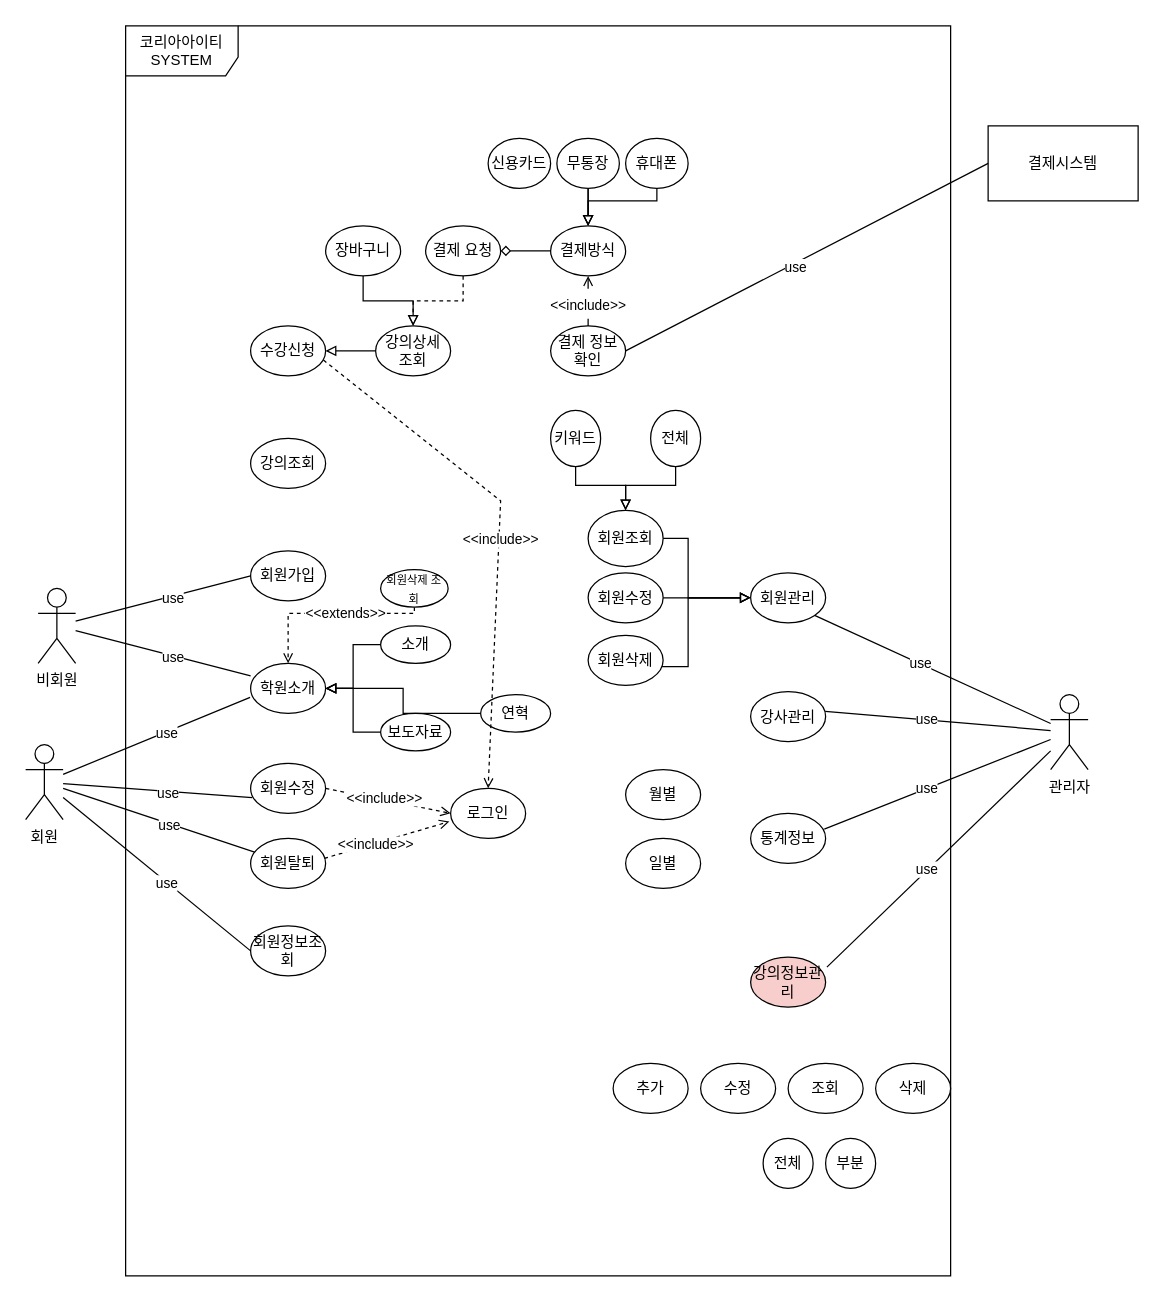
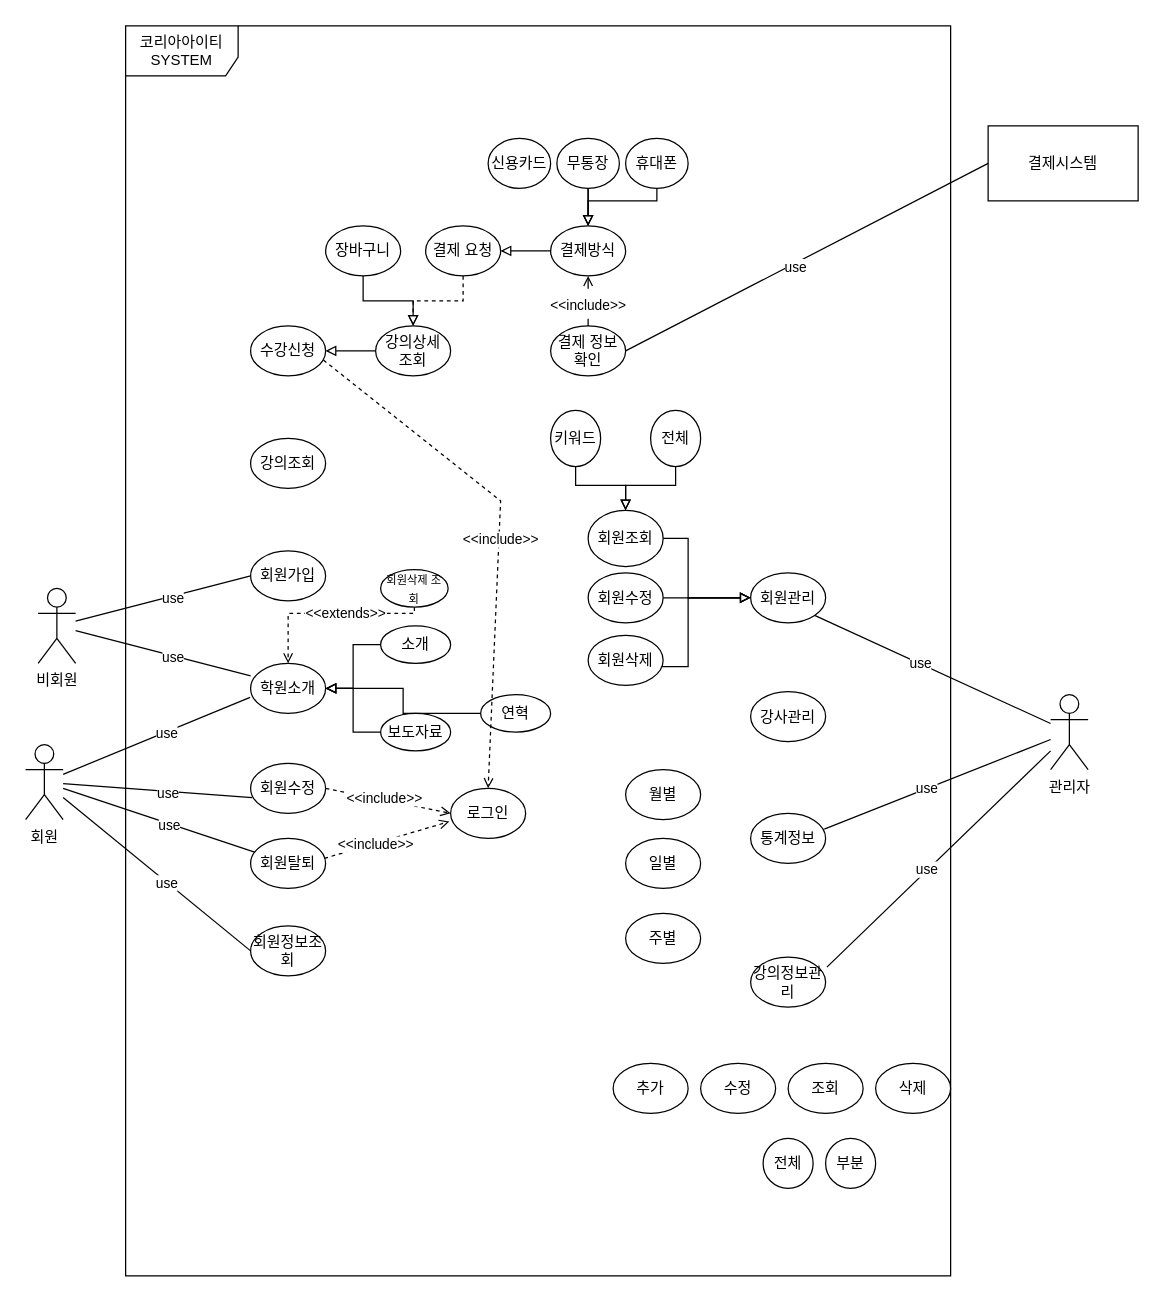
edge "결제방식" -> "결제 요청": arrowhead diamond -> block
edge "강사관리" -- "관리자": removed, label "use"
node "주별": added
node "강의정보관리": fillcolor #f8cecc -> #ffffff
